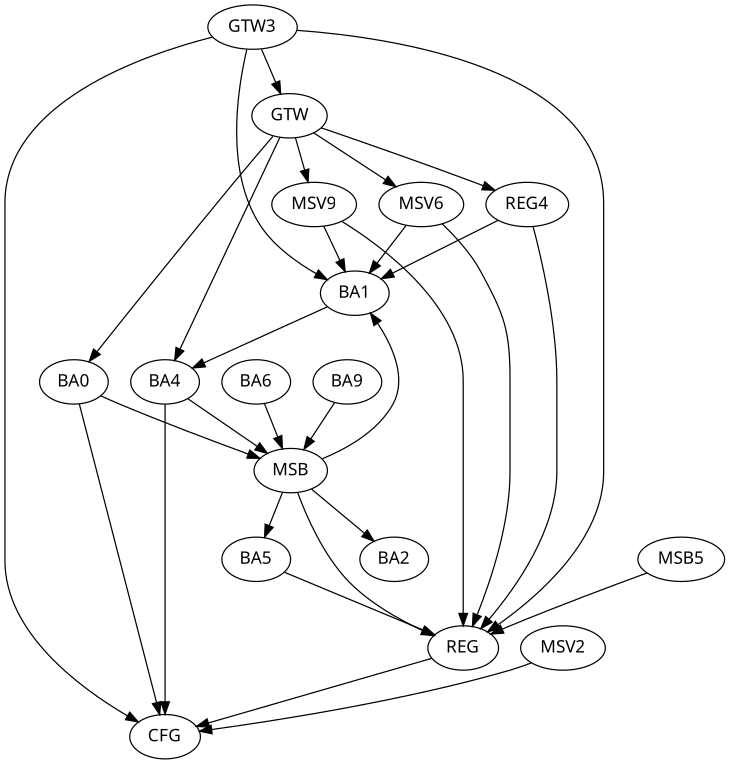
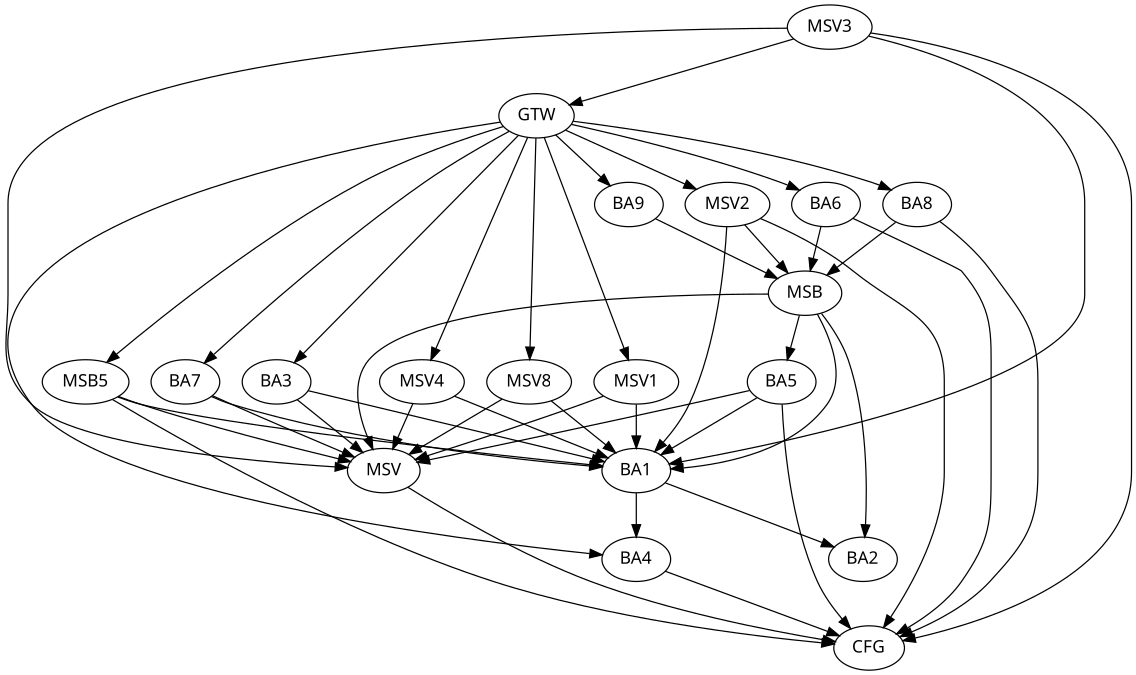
node "GTW3": label "GTW3" -> "MSV3"
edge "GTW" -> "BA6": added
edge "GTW" -> "BA9": added
edge "GTW" -> "MSV2": added
node "MSV9": label "MSV9" -> "MSV1"
node "MSV6": label "MSV6" -> "MSV8"
node "REG4": label "REG4" -> "MSV4"
edge "GTW" -> "MSB5": added
edge "MSV2" -> "BA1": added
node "BA0": label "BA0" -> "BA8"
node "BA7": added
node "BA3": added
edge "BA6" -> "CFG": added
edge "BA4" -> "MSB": now "MSV2" -> "MSB"
edge "BA5" -> "BA1": added
edge "MSB5" -> "BA1": added
edge "BA1" -> "BA2": added
edge "BA5" -> "CFG": added
edge "MSB5" -> "CFG": added
node "REG": label "REG" -> "MSV"
